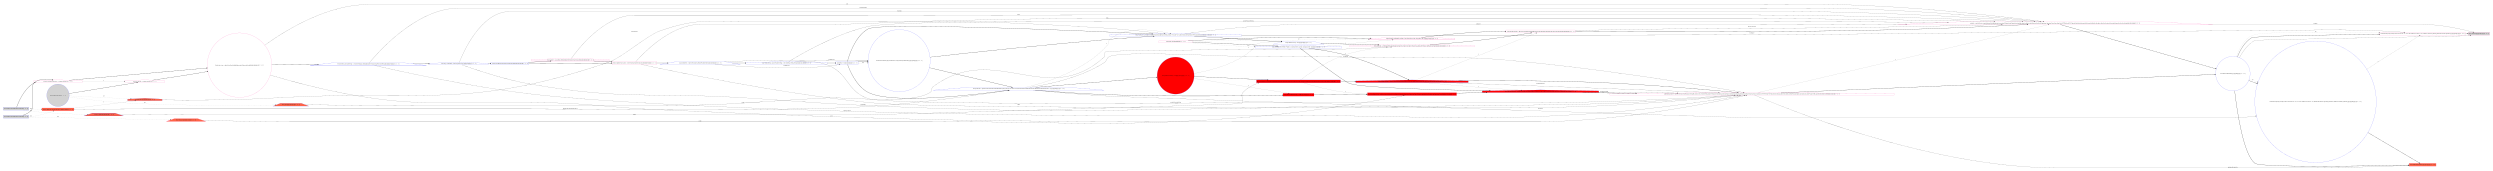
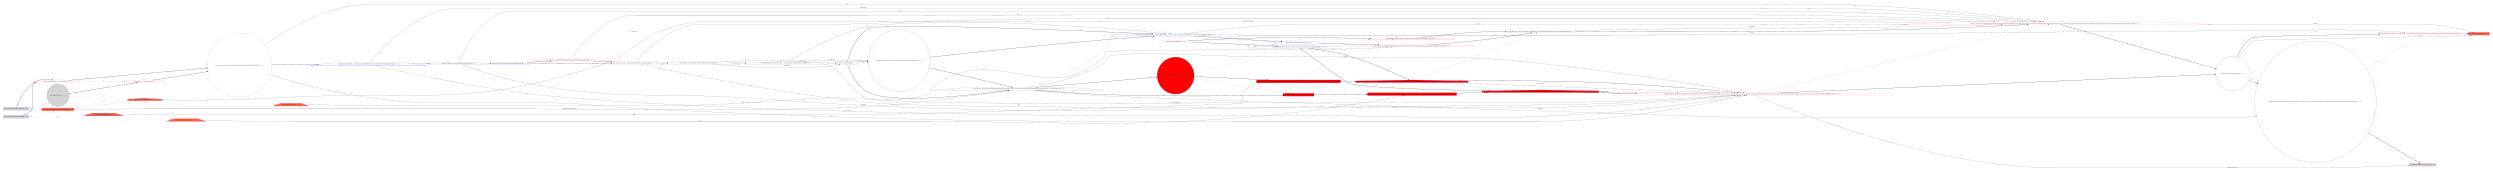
node "return nodeVm@@@28@@@['0', '0', '1']": fillcolor lightgray -> tomato
node "return additionalControlVm@@@27@@@['1', '1', '0']": fillcolor tomato -> lightgray
edge "LOGGER.isInfoEnabled()@@@25@@@['1', '1', '1']" -> "return additionalControlVm@@@27@@@['1', '1', '0']": removed
